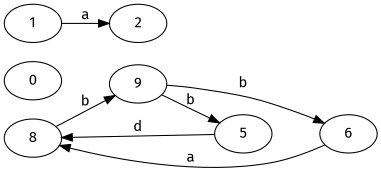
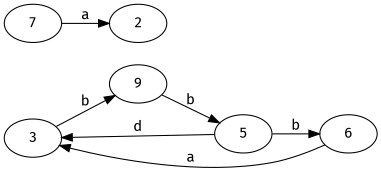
node "1": label "1" -> "7"
node "0": removed
edge "9" -> "6": now "5" -> "6"
node "8": label "8" -> "3"
